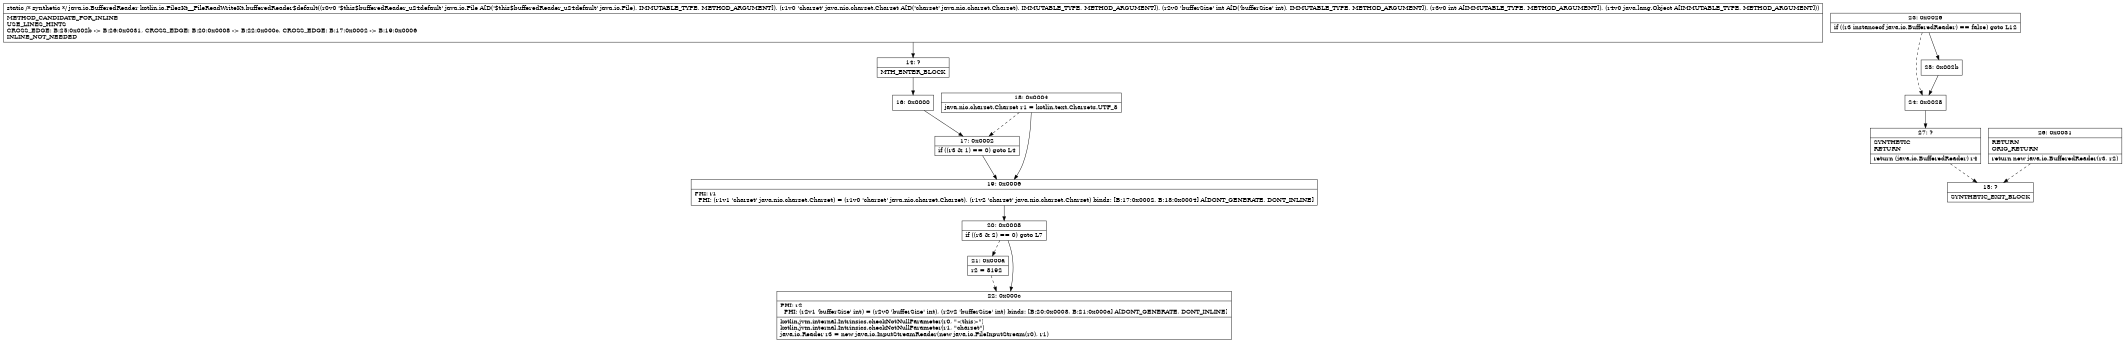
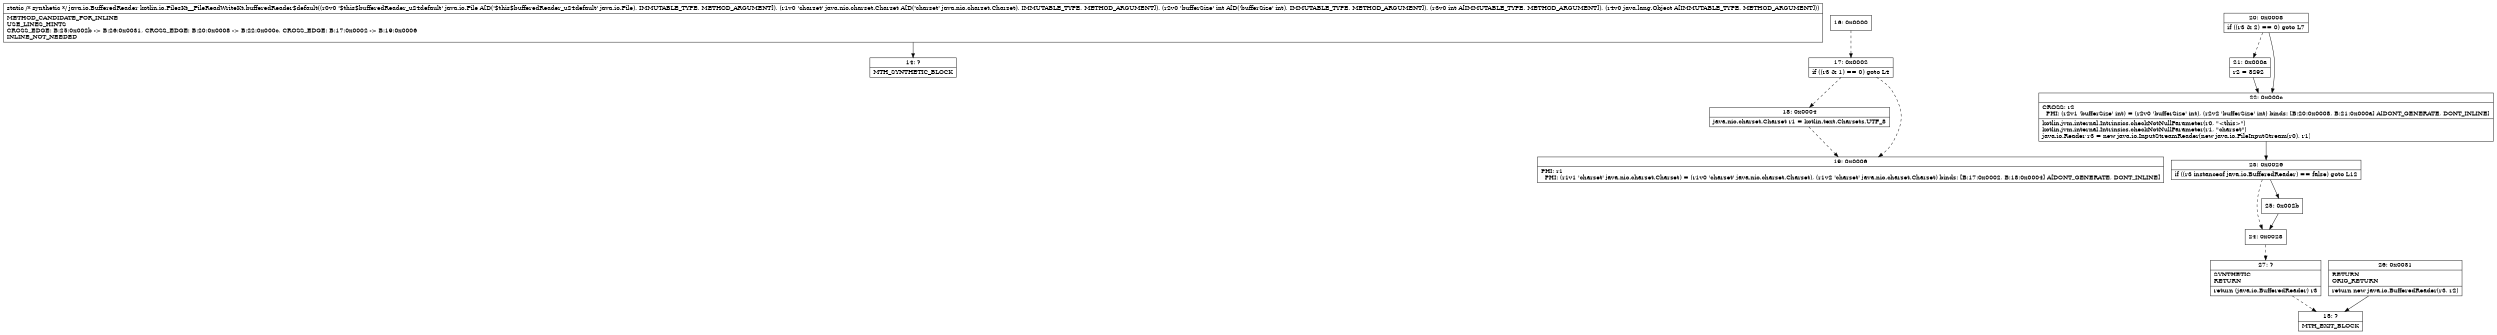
node "14: ?": text "MTH_ENTER_BLOCK" -> "MTH_SYNTHETIC_BLOCK"
edge "14: ?" -> "16: 0x0000": removed
edge "24: 0x0028" -> "27: ?": style solid -> dashed
edge "16: 0x0000" -> "17: 0x0002": style solid -> dashed
edge "18: 0x0004" -> "17: 0x0002": reversed
edge "18: 0x0004" -> "19: 0x0006": style solid -> dashed
edge "22: 0x000c" -> "23: 0x0026": added
node "27: ?": text "return (java.io.BufferedReader) r4" -> "return (java.io.BufferedReader) r3"
edge "17: 0x0002" -> "19: 0x0006": style solid -> dashed
edge "26: 0x0031" -> "15: ?": style dashed -> solid
node "15: ?": text "SYNTHETIC_EXIT_BLOCK" -> "MTH_EXIT_BLOCK"
edge "19: 0x0006" -> "20: 0x0008": removed
node "21: 0x000a": text "r2 = 8192" -> "r2 = 8292"
edge "21: 0x000a" -> "22: 0x000c": style dashed -> solid
node "22: 0x000c": text "PHI: r2" -> "CROSS: r2"
